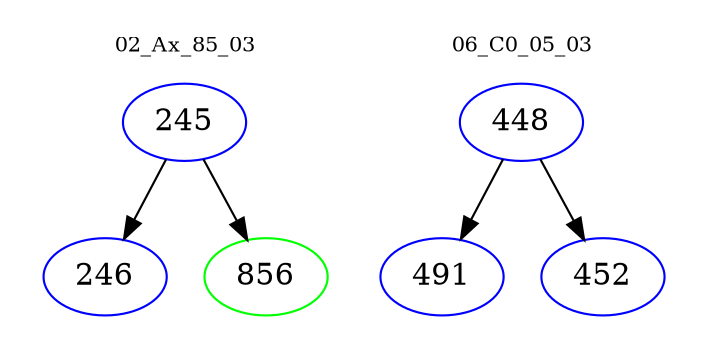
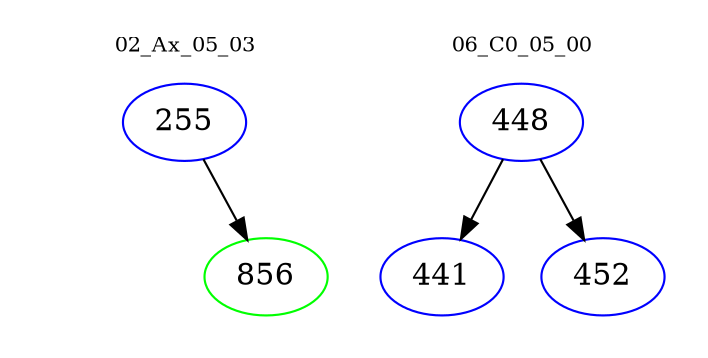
cluster "02_Ax_85_03": label "02_Ax_85_03" -> "02_Ax_05_03"
cluster "06_C0_05_03": label "06_C0_05_03" -> "06_C0_05_00"
node "245": label "245" -> "255"
node "246": removed
node "491": label "491" -> "441"
